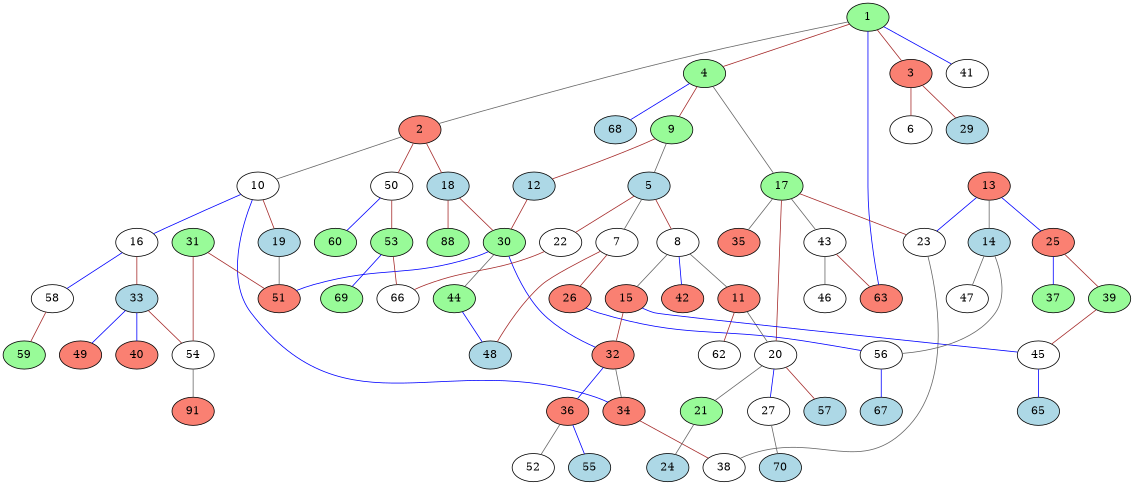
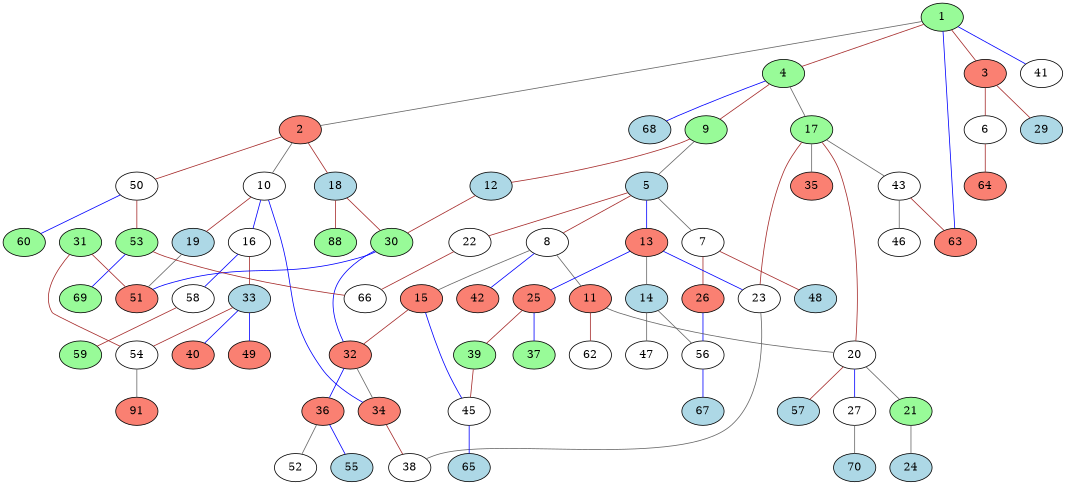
node "64": added
edge "5" -- "13": added
node "44": removed
